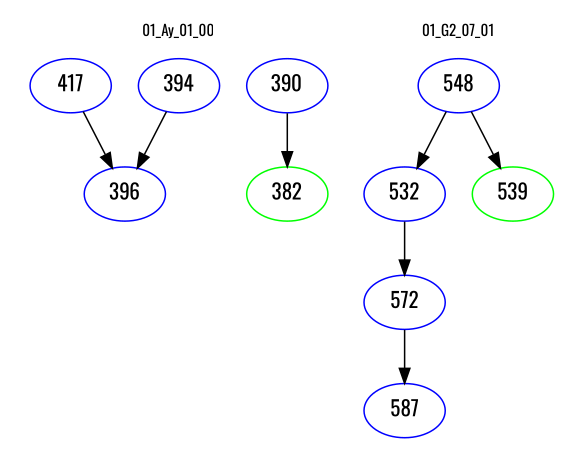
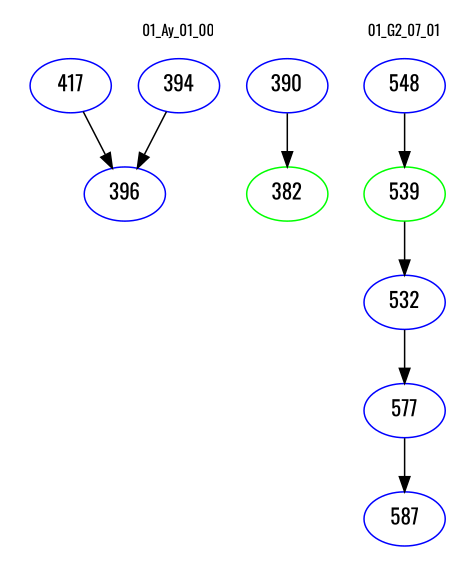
edge "548" -> "532": now "539" -> "532"
node "572": label "572" -> "577"
